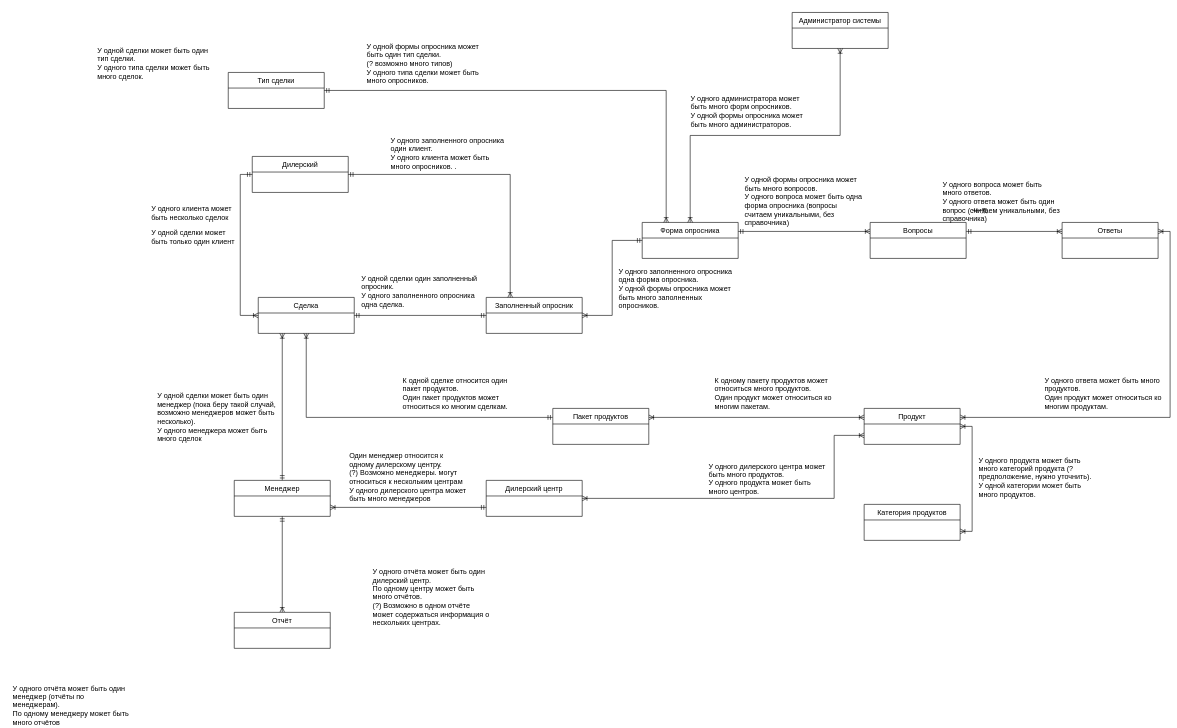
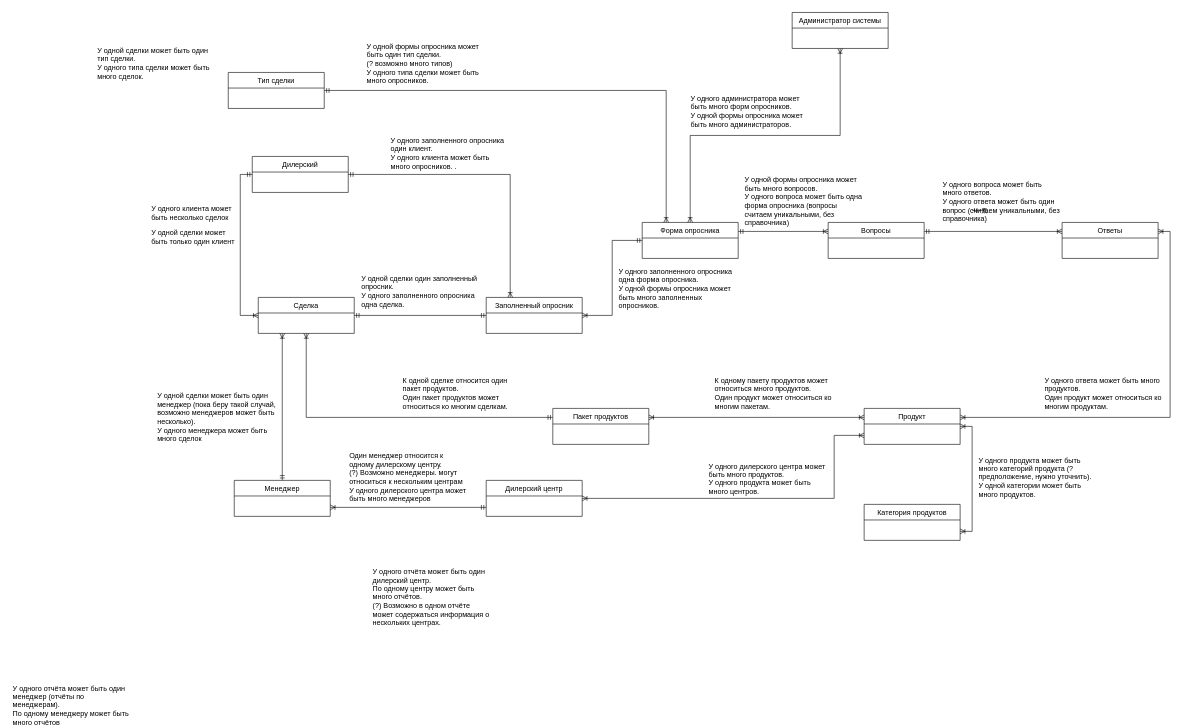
node "Вопросы": moved (918, 240) -> (876, 240)
edge "Менеджер" -- "Отчёт": removed
node "Отчёт": removed
